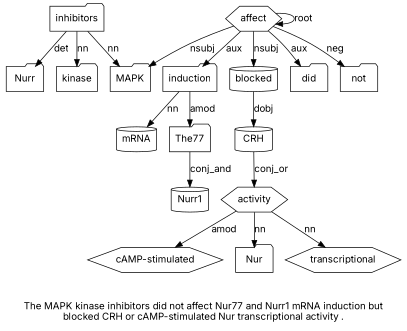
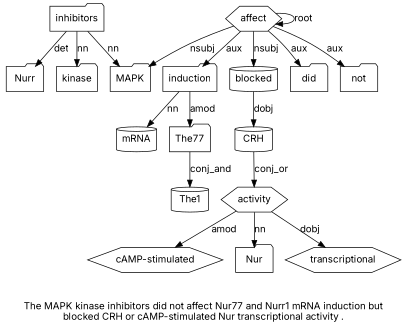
edge "affect" -> "not": label "neg" -> "aux"
node "Nurr1": label "Nurr1" -> "The1"
edge "activity" -> "transcriptional": label "nn" -> "dobj"
